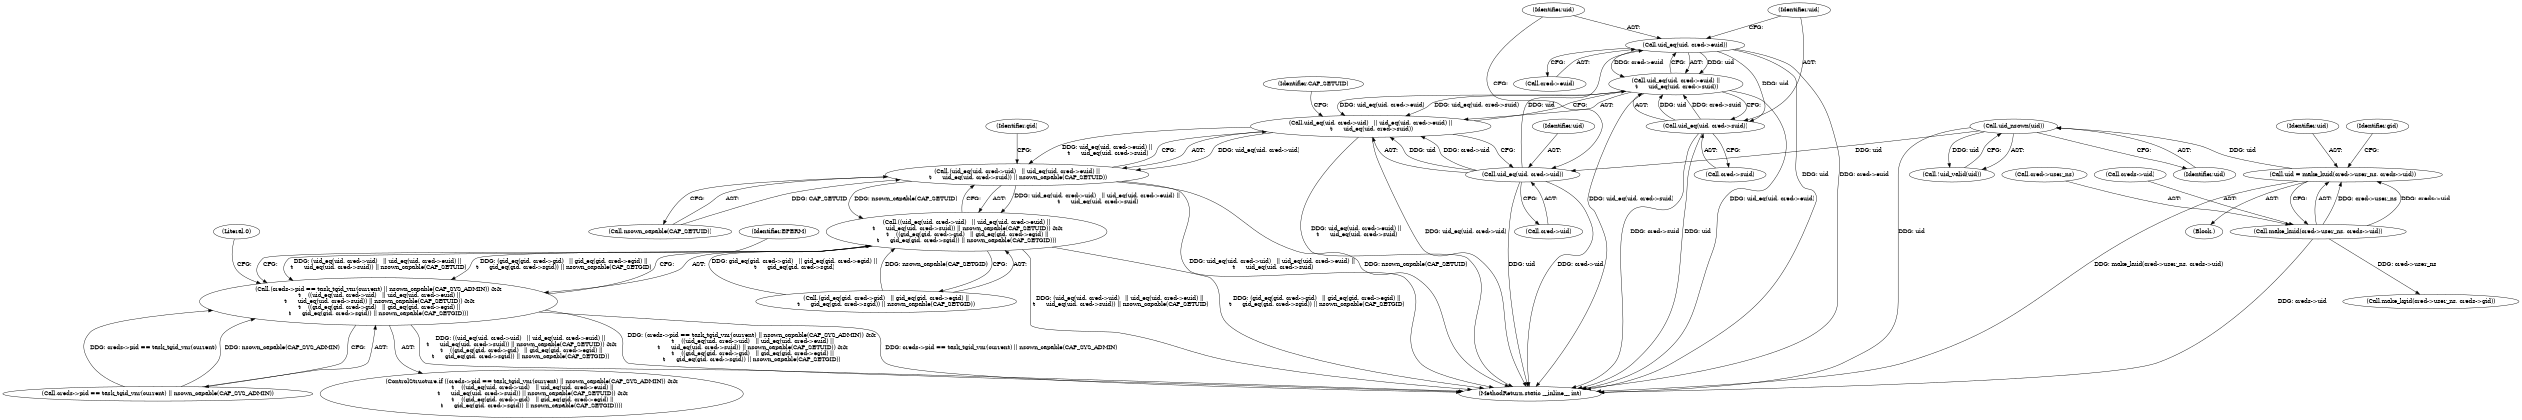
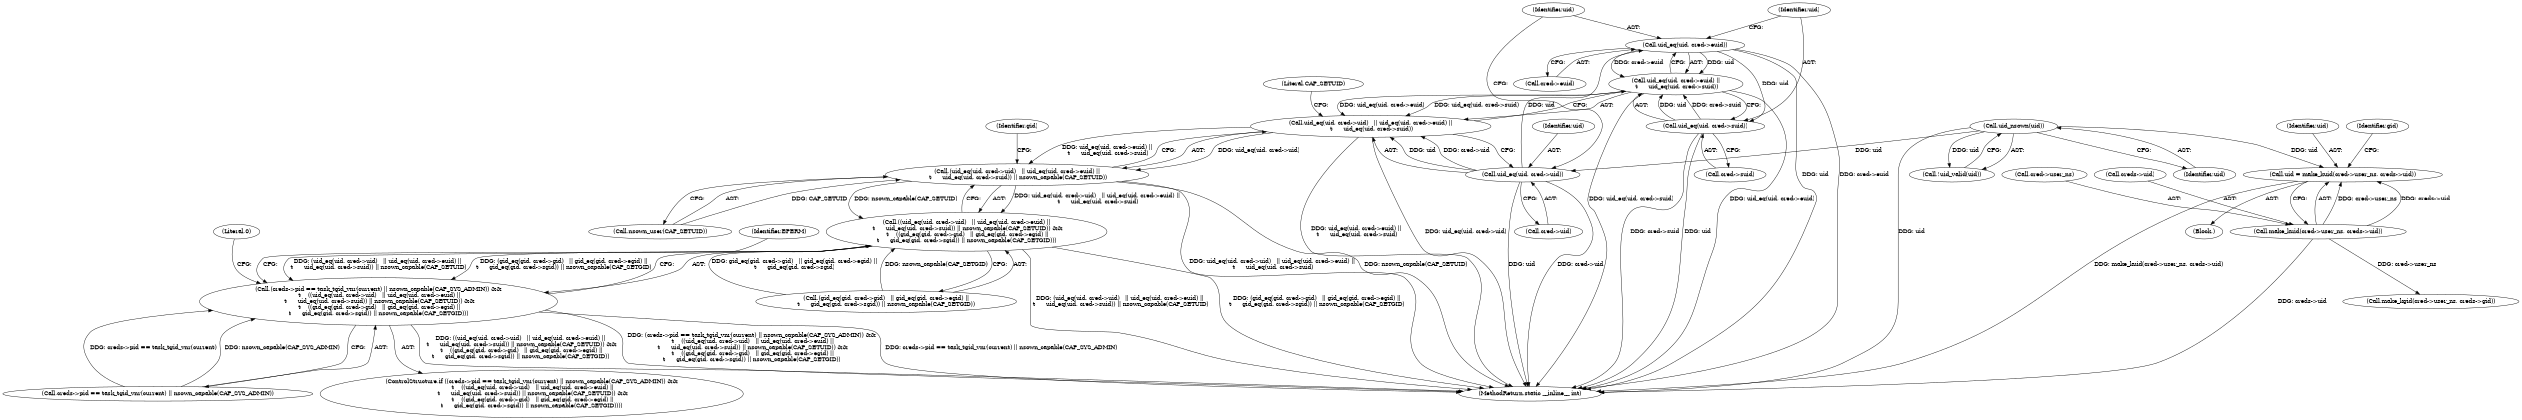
node "(Identifier,CAP_SETUID)": label "(Identifier,CAP_SETUID)" -> "(Literal,CAP_SETUID)"
edge "(Call,uid = make_kuid(cred->user_ns, creds->uid))" -> "(Call,uid_nsown(uid))": reversed
node "(Call,nsown_capable(CAP_SETUID))": label "(Call,nsown_capable(CAP_SETUID))" -> "(Call,nsown_user(CAP_SETUID))"
